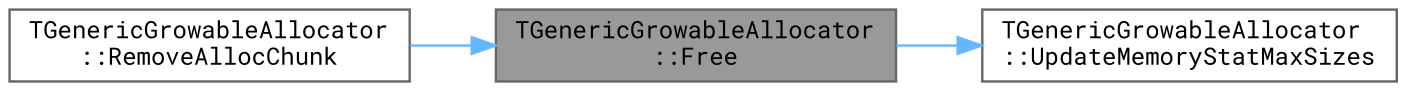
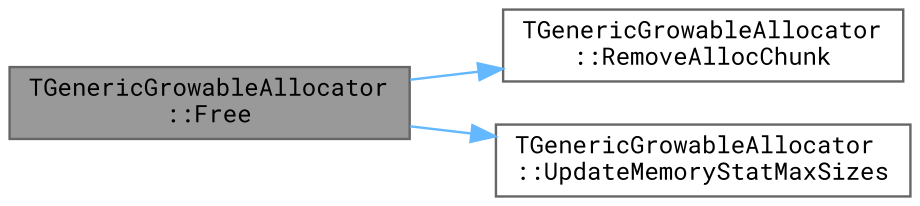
edge "TGenericGrowableAllocator ::RemoveAllocChunk" -> "TGenericGrowableAllocator ::Free": reversed
